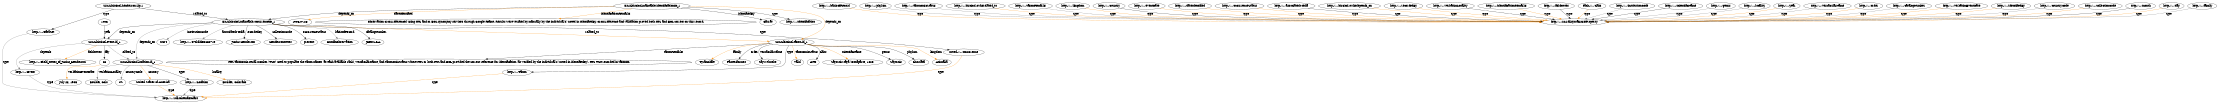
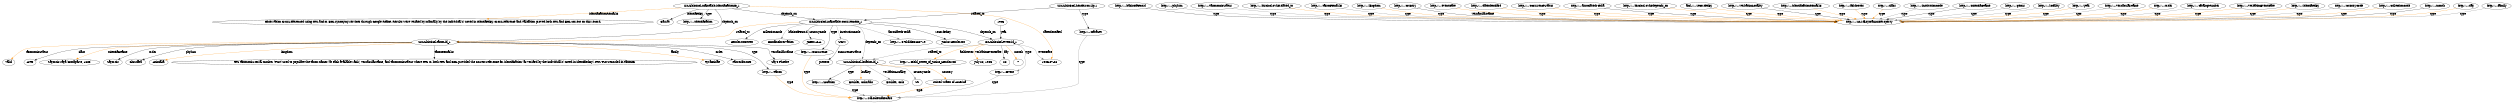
node "http://.../recordedBy": label "http://.../recordedBy" -> "and://.../recordedBy"
node "each://.../class": label "each://.../class" -> "http://.../class"
edge "urn:x-biscicol:maintable.identificationID_1" -> "urn:x-biscicol:taxon.id_1": color darkorange -> black
edge "http://.../fieldNotes" -> "http://.../22-rdf-syntax-ns#Property": color black -> darkorange
edge "http://.../country" -> "http://.../22-rdf-syntax-ns#Property": label "type" -> "vernacularName"
edge "http://.../basisOfRecord" -> "http://.../22-rdf-syntax-ns#Property": color darkorange -> black
edge "urn:x-biscicol:maintable.occurrenceID_1" -> "present": now "UCM" -> "present"
edge "urn:x-biscicol:maintable.occurrenceID_1" -> "JHFN1-3-A": label "catalogNumber" -> "countryCode"
edge "urn:x-biscicol:event.id_1" -> "1905-07-28": added, label "eventDate"
edge "urn:x-biscicol:event.id_1" -> "http://.../Event": label "depends" -> "type"
edge "urn:x-biscicol:taxon.id_1" -> "Sayornis": label "genus" -> "order"
node "noted://.../Occurrence": label "noted://.../Occurrence" -> "http://.../Occurrence"
node "7": added
edge "28" -> "July 28, 1905": now "urn:x-biscicol:event.id_1" -> "July 28, 1905"
